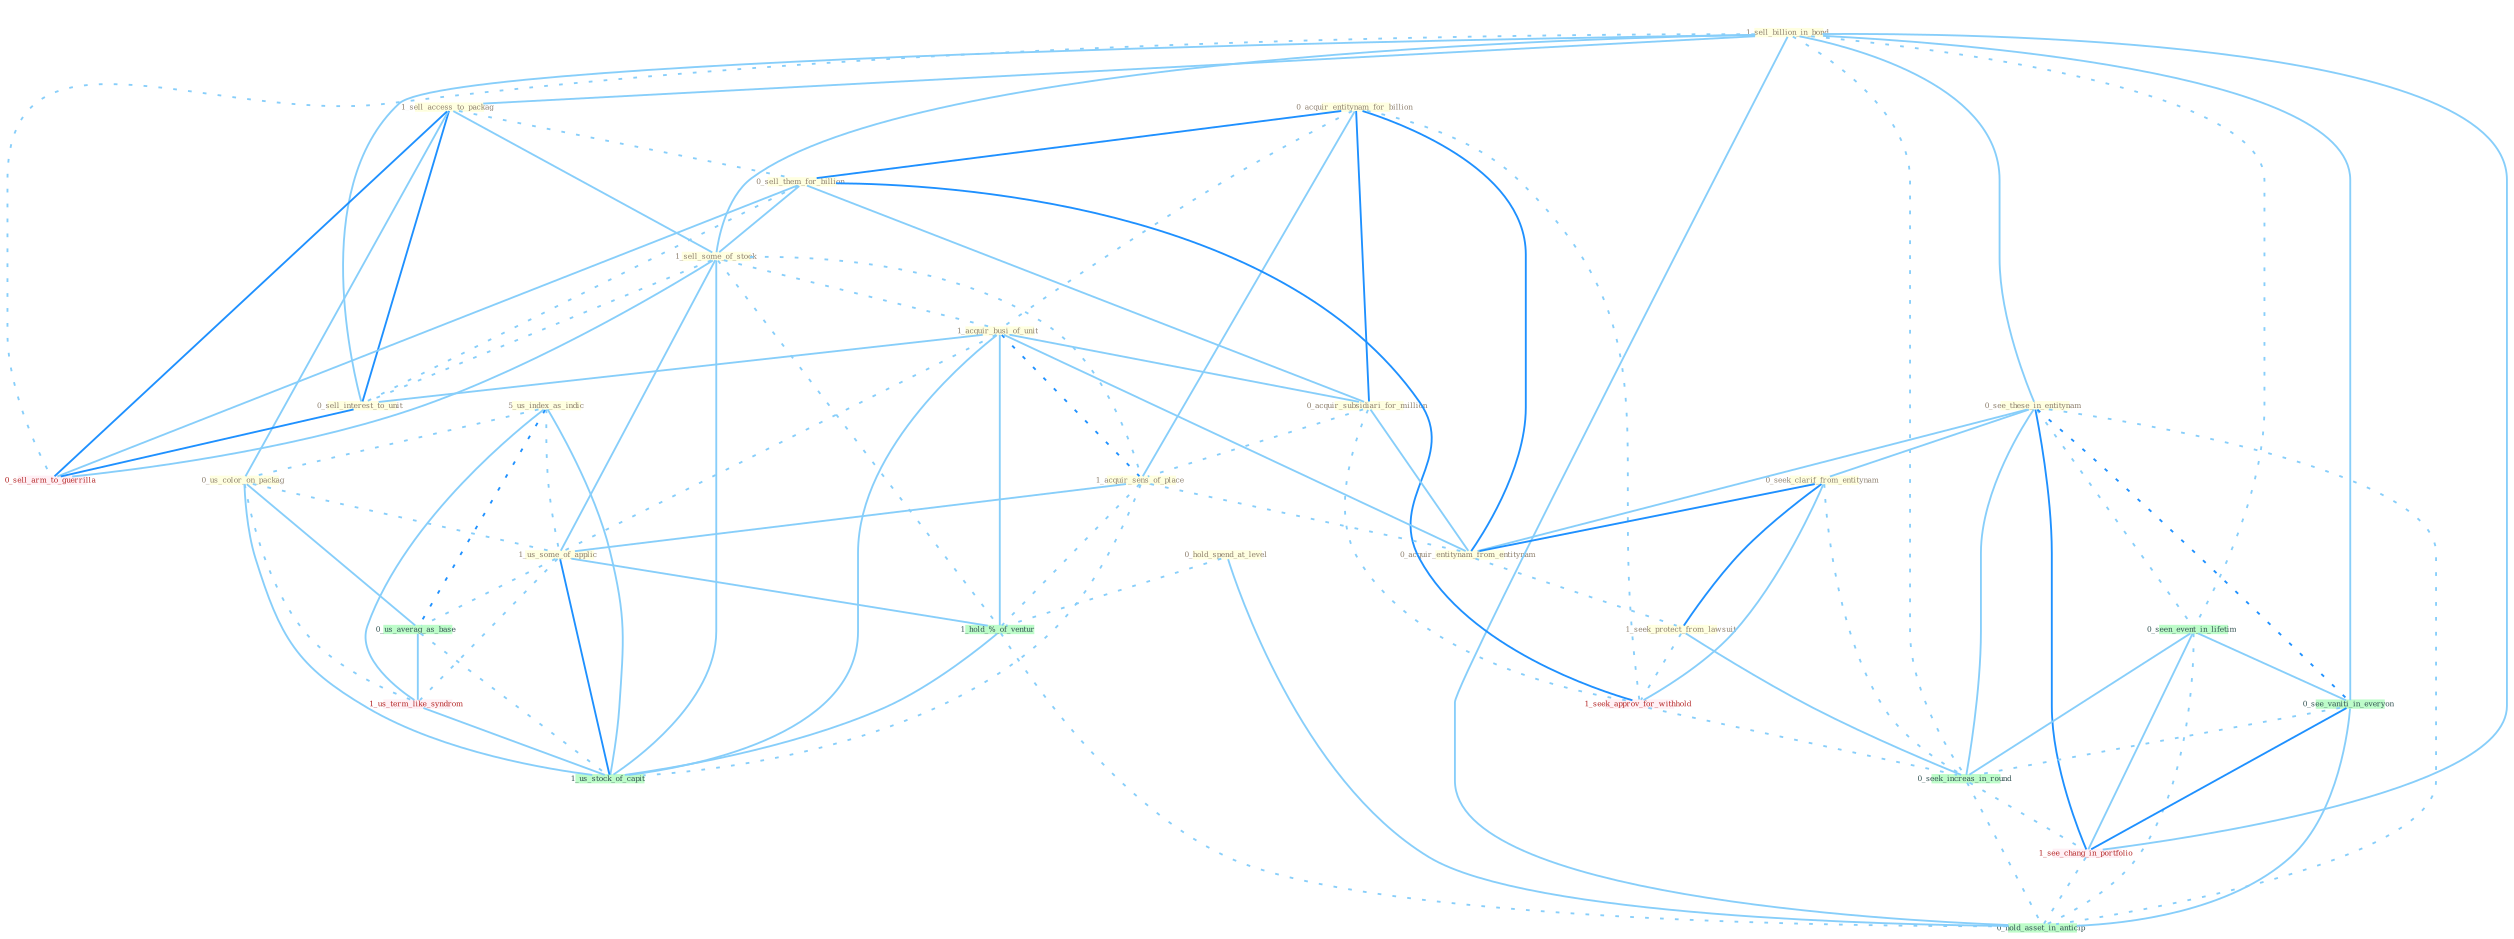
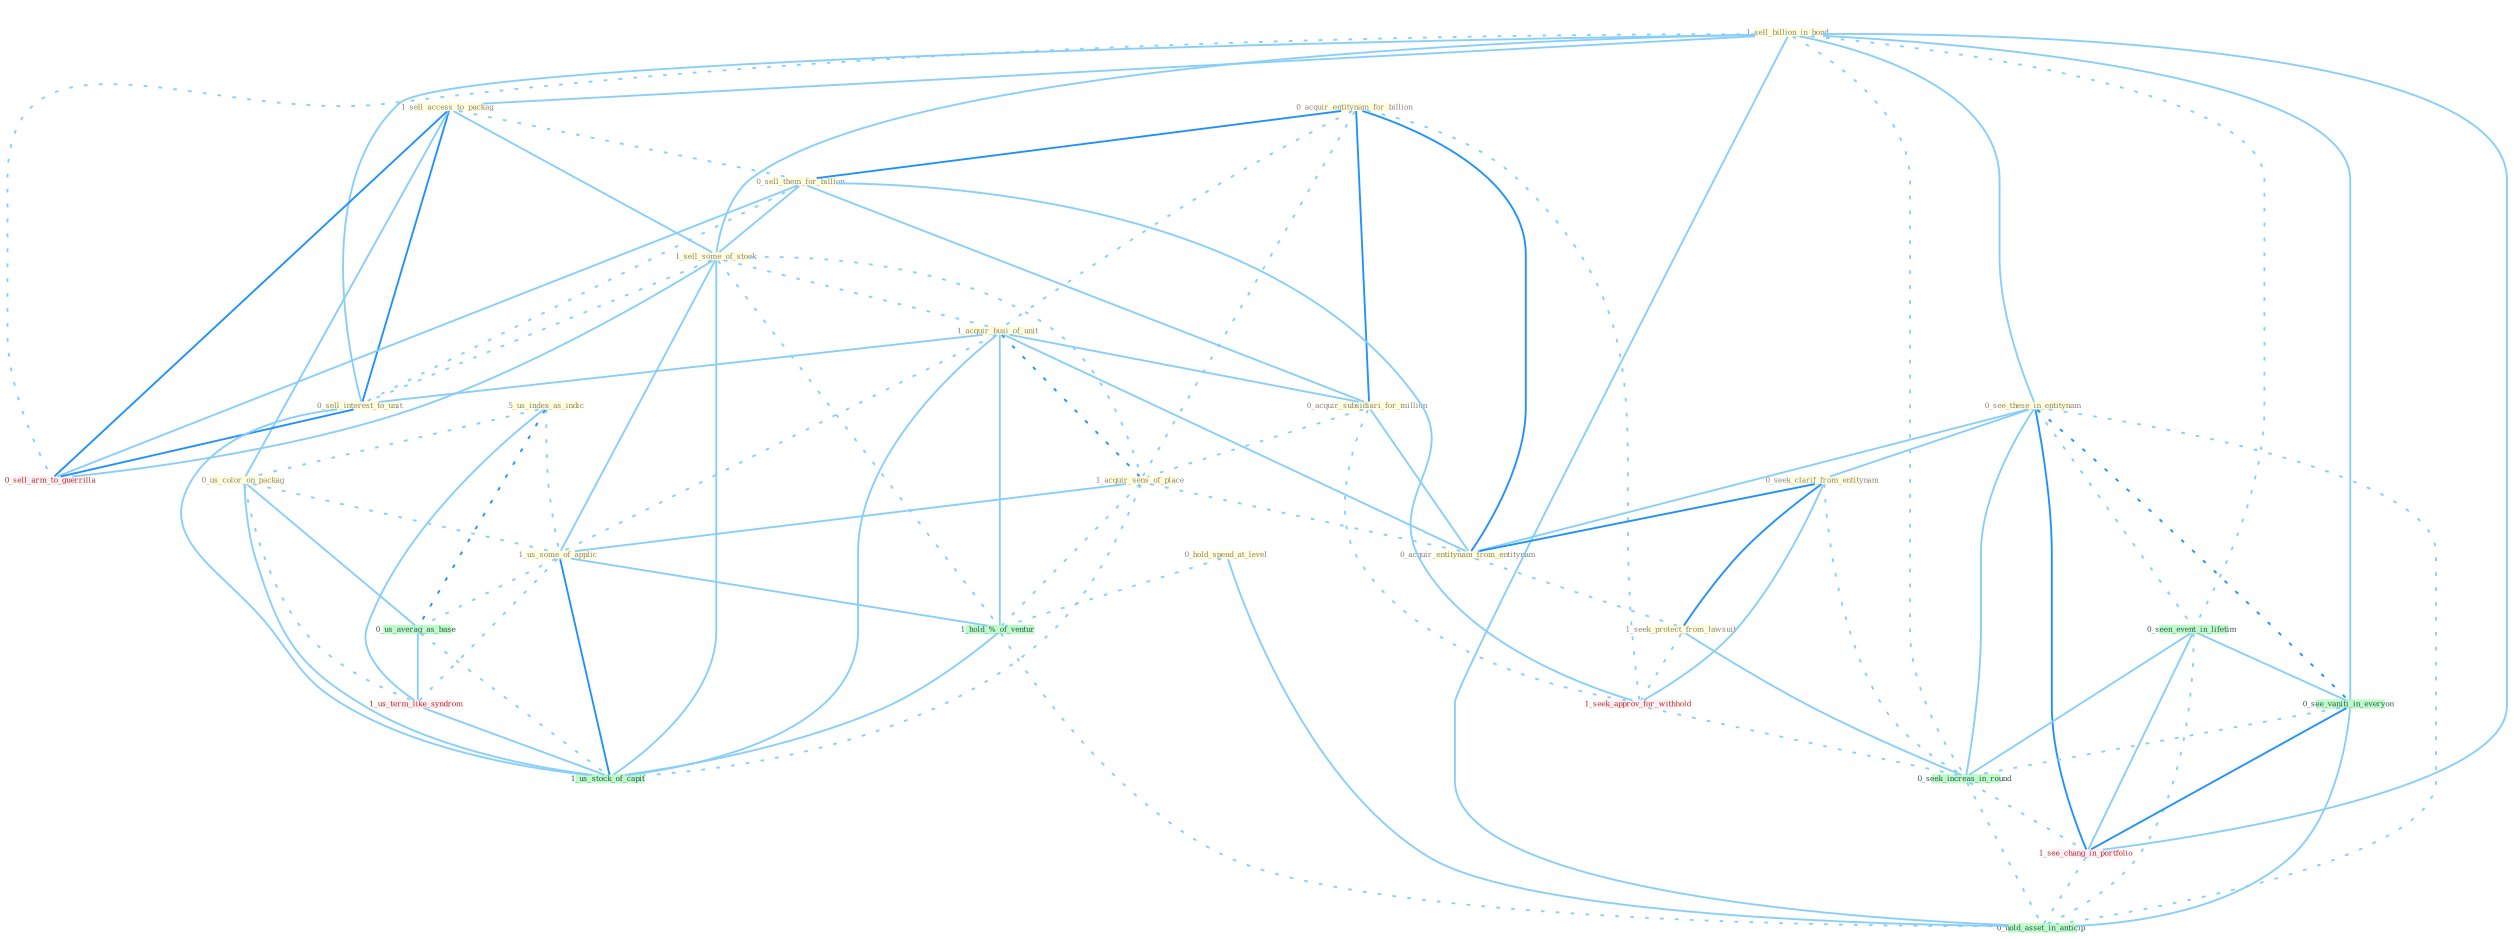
edge "0_acquir_entitynam_for_billion" -- "1_acquir_sens_of_place": style solid -> dotted
edge "0_sell_them_for_billion" -- "1_seek_approv_for_withhold": color #1e90ff -> #87cefa
edge "5_us_index_as_indic" -- "1_us_stock_of_capit": now "0_sell_interest_to_unit" -- "1_us_stock_of_capit"
